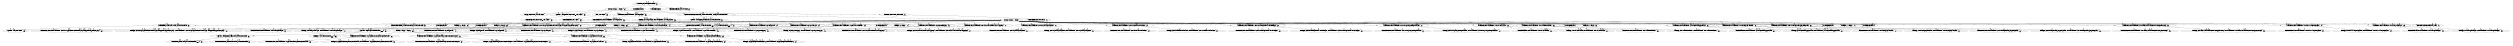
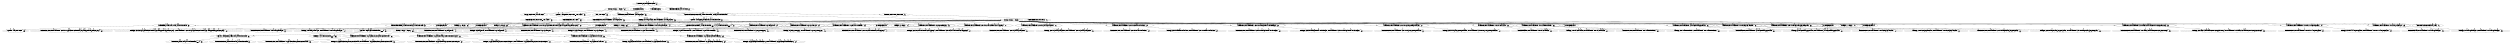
node "(LITERAL,12,<empty>)": removed
